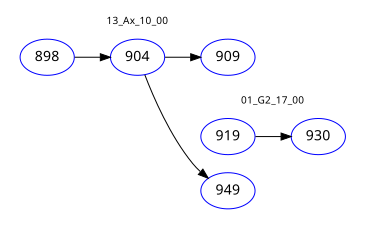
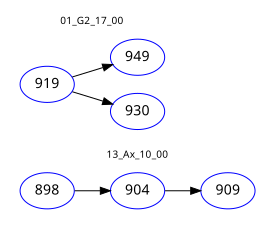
edge "904" -> "949": now "919" -> "949"
